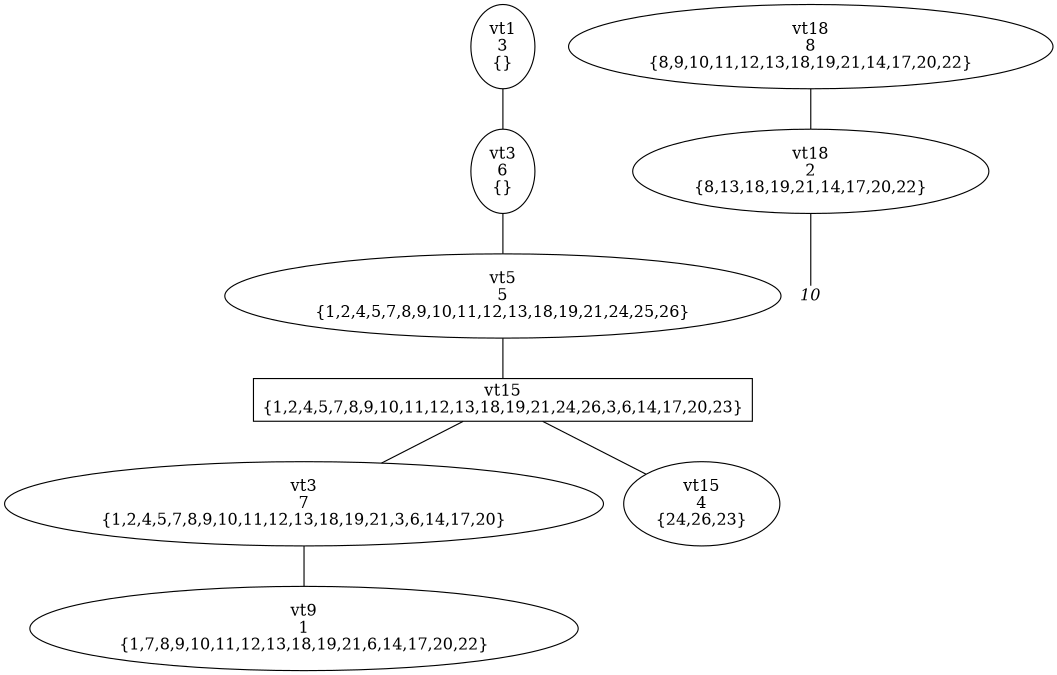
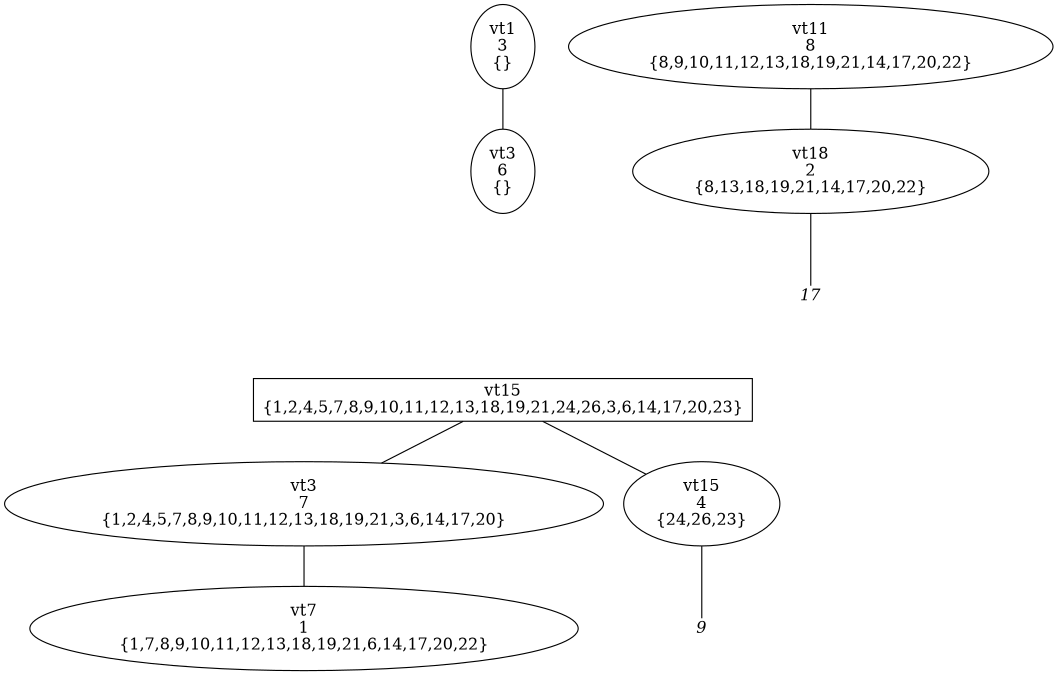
node "vt18 8 {8,9,10,11,12,13,18,19,21,14,17,20,22}": label "vt18 8 {8,9,10,11,12,13,18,19,21,14,17,20,22}" -> "vt11 8 {8,9,10,11,12,13,18,19,21,14,17,20,22}"
node "vt5 5 {1,2,4,5,7,8,9,10,11,12,13,18,19,21,24,25,26}": removed
node "10": label "10" -> "17"
node "vt9 1 {1,7,8,9,10,11,12,13,18,19,21,6,14,17,20,22}": label "vt9 1 {1,7,8,9,10,11,12,13,18,19,21,6,14,17,20,22}" -> "vt7 1 {1,7,8,9,10,11,12,13,18,19,21,6,14,17,20,22}"
node "9": added
